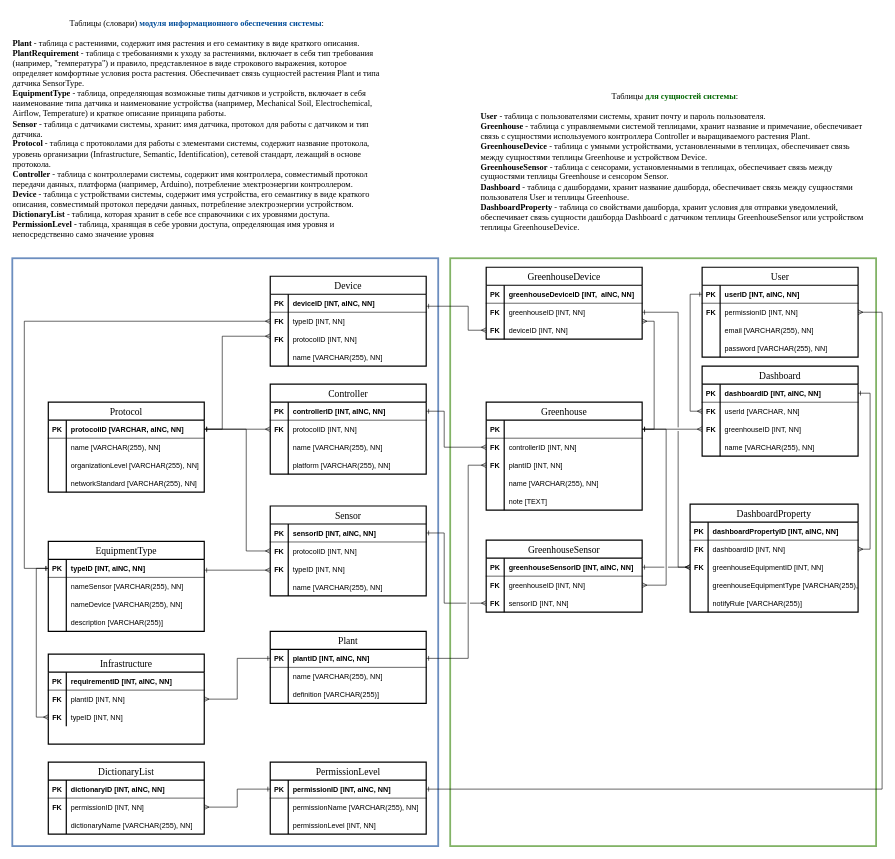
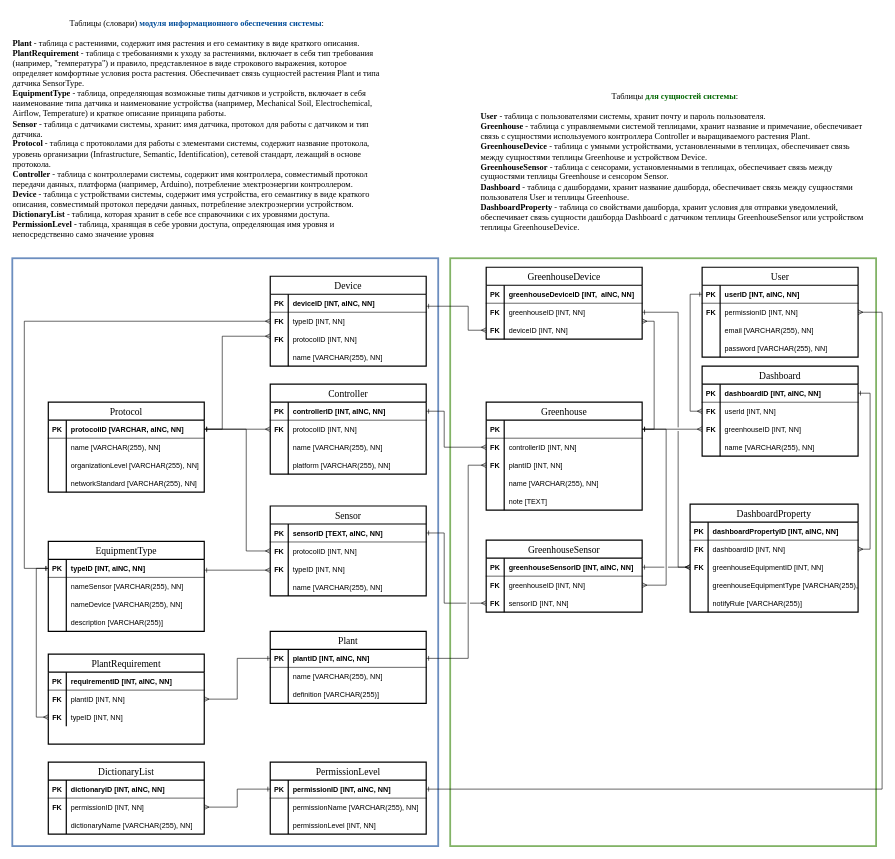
node "userId [VARCHAR, NN]": label "userId [VARCHAR, NN]" -> "userId [INT, NN]"
node "sensorID [INT, aINC, NN]": label "sensorID [INT, aINC, NN]" -> "sensorID [TEXT, aINC, NN]"
node "Infrastructure": label "Infrastructure" -> "PlantRequirement"
